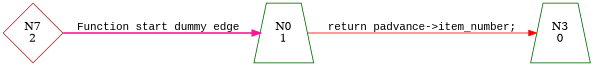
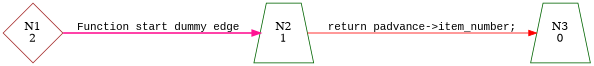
node "N7 2": label "N7 2" -> "N1 2"
node "N0 1": label "N0 1" -> "N2 1"
